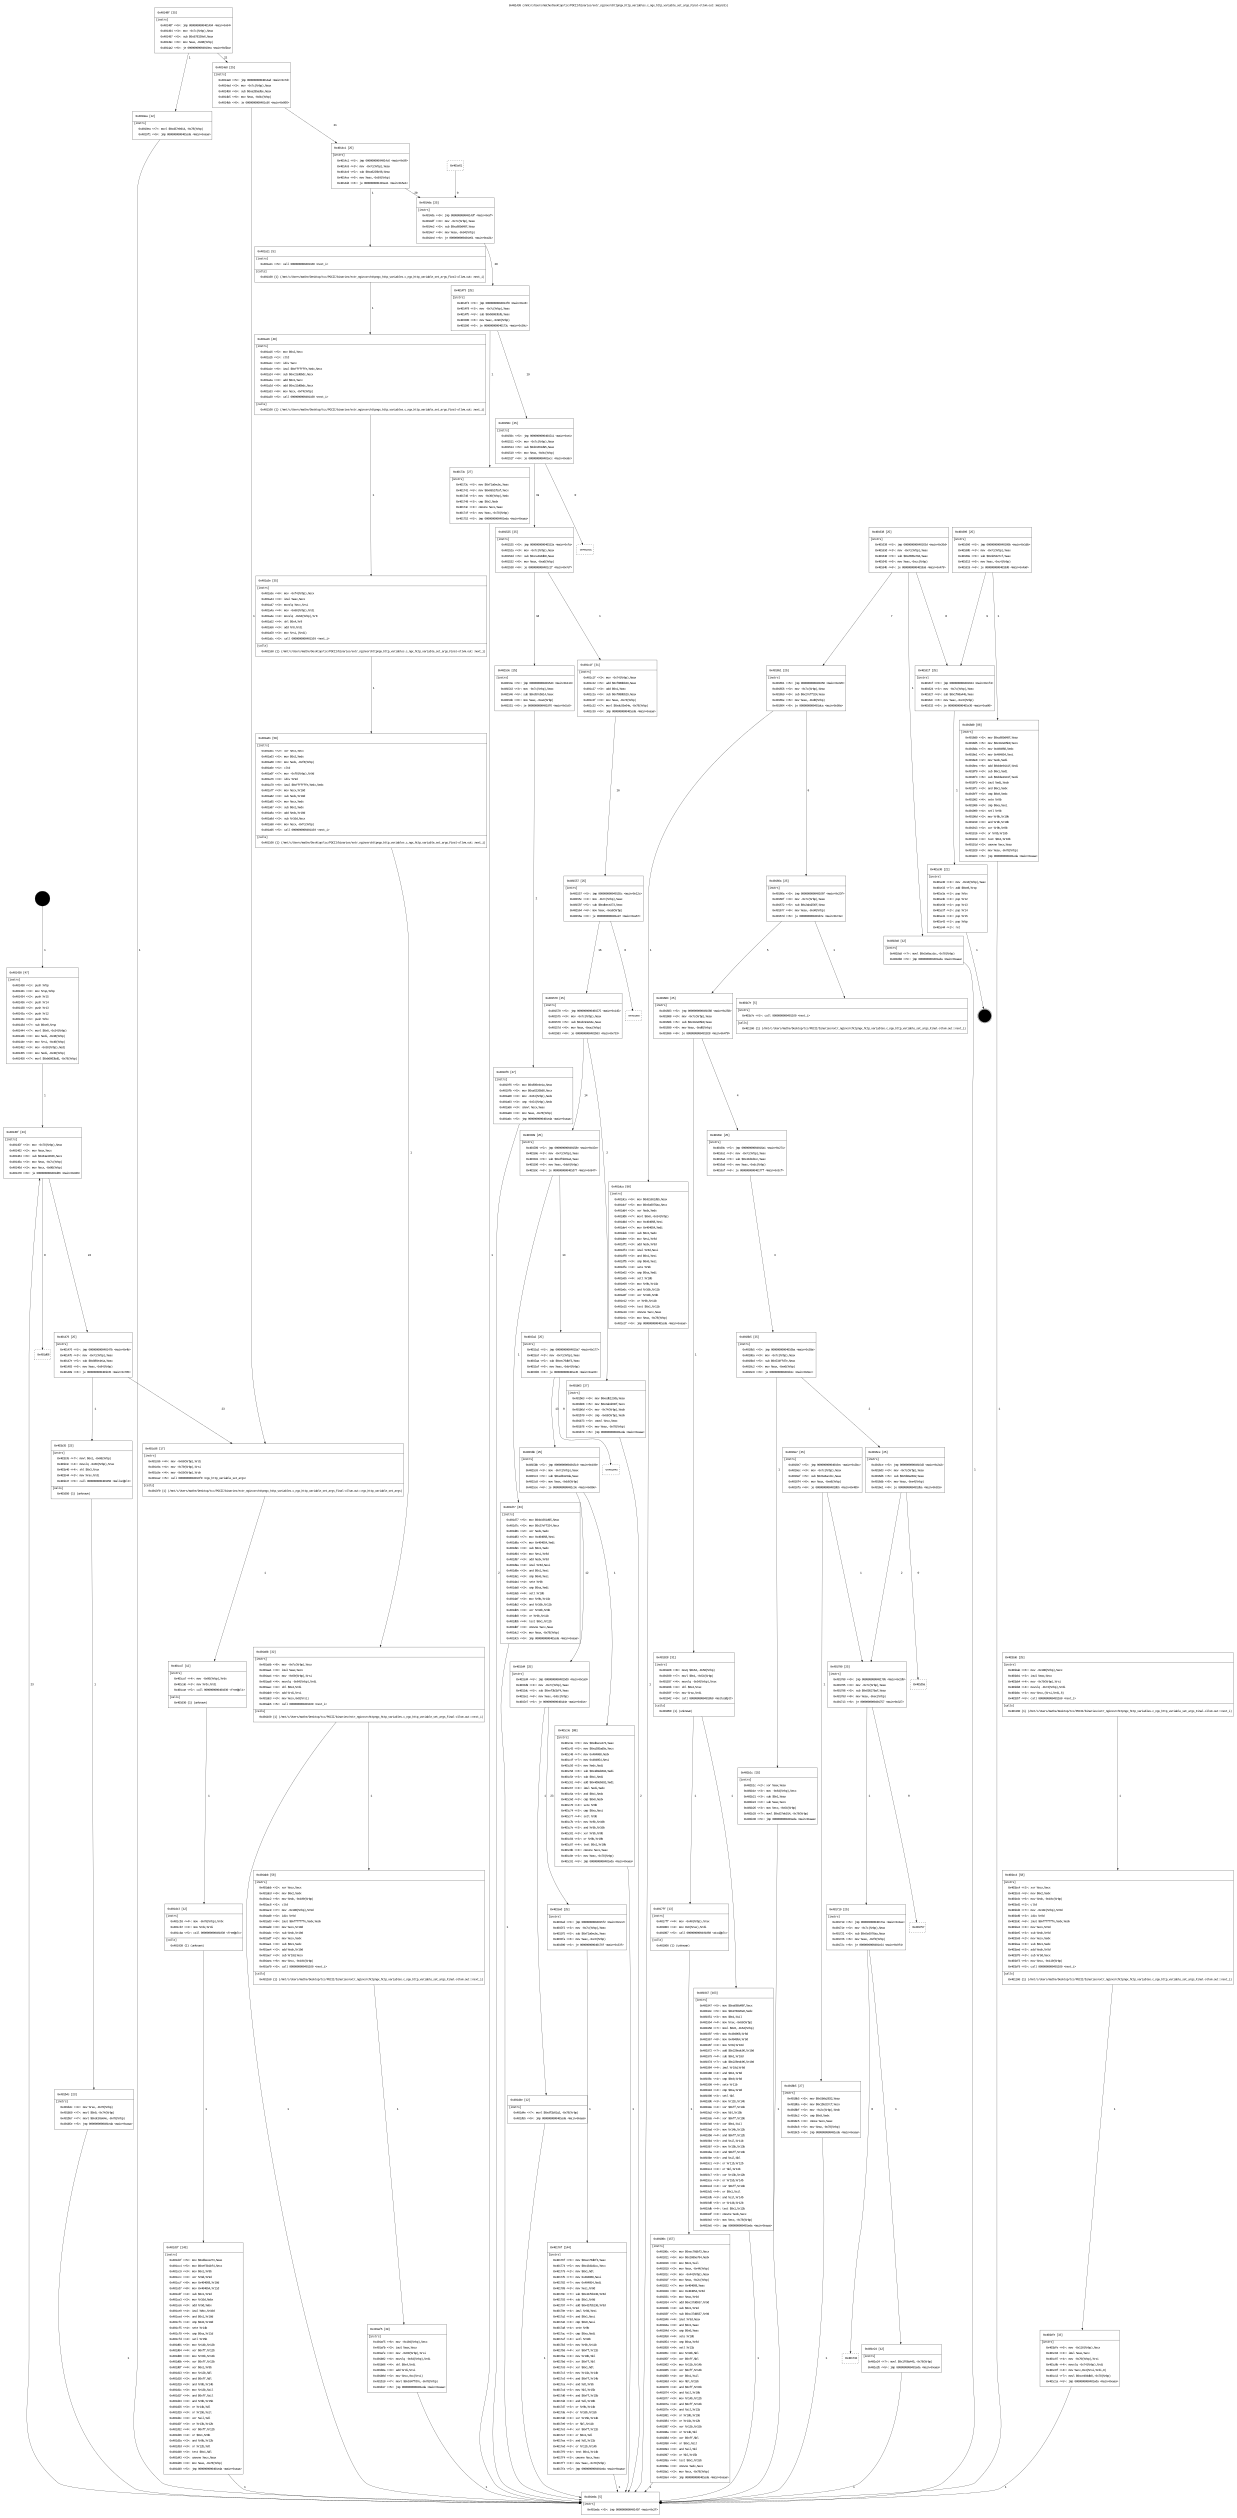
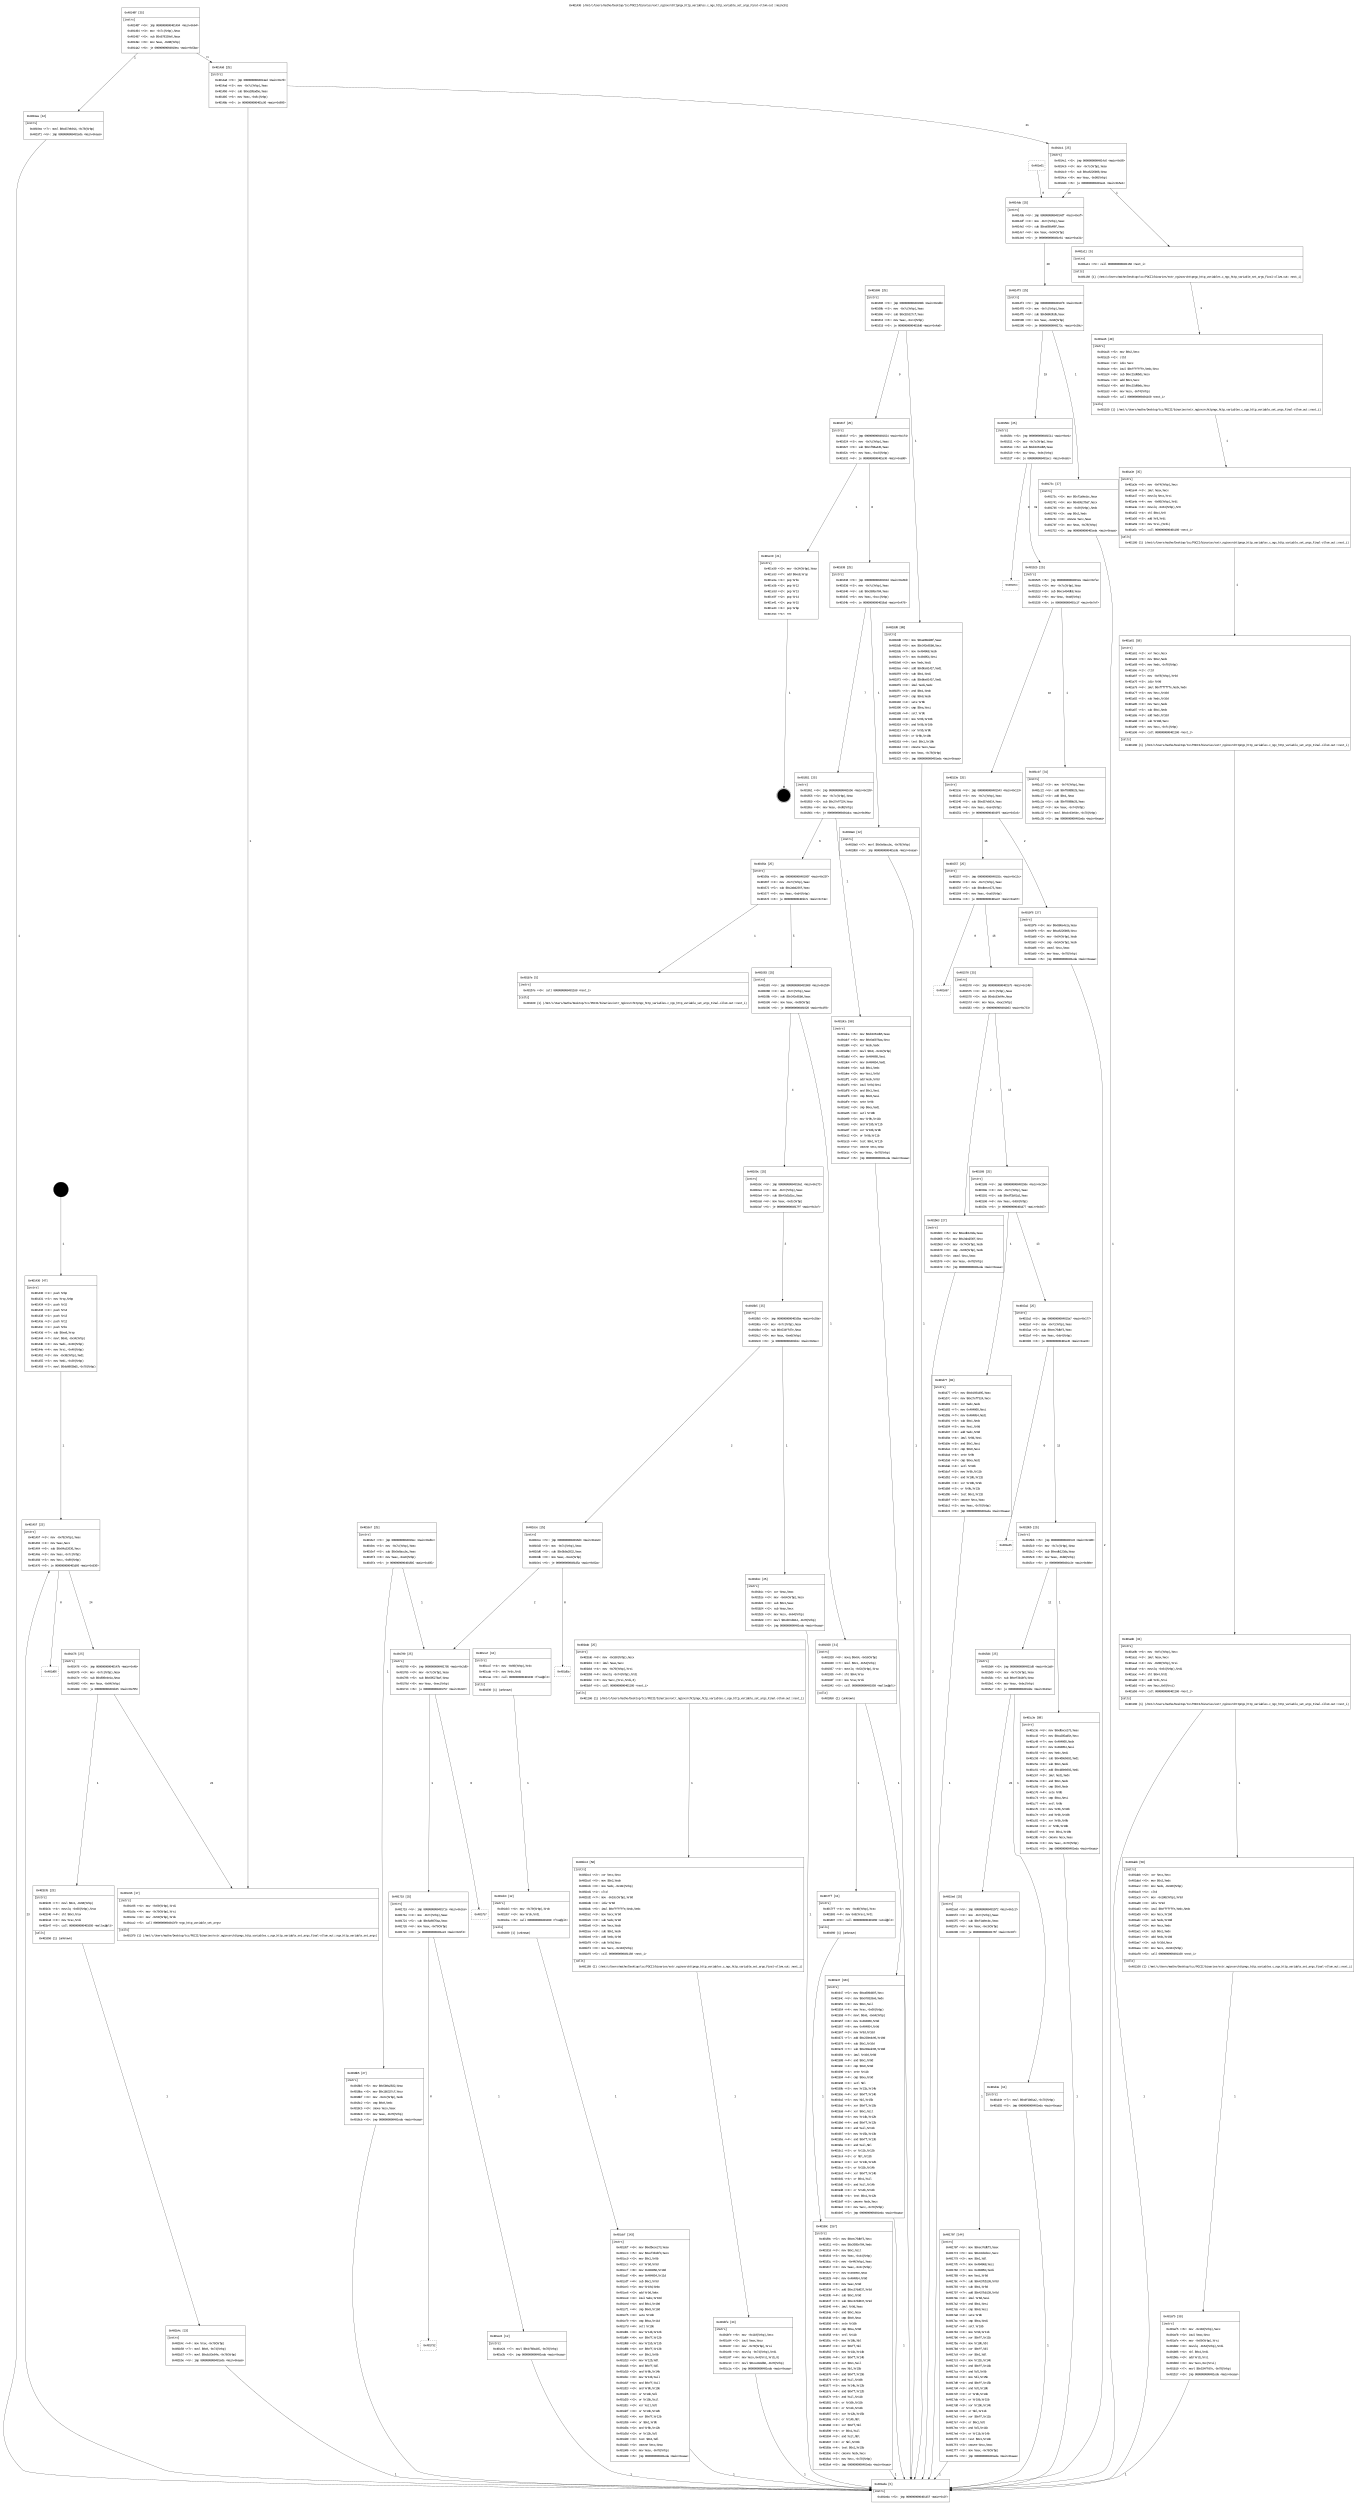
edge "0x401638 [25]" -> "0x40161f [25]": reversed
edge "0x401c1f [31]" -> "0x401557 [25]": now "0x40153e [25]" -> "0x401557 [25]"
edge "0x401c96 [17]" -> "0x401ca7 [12]": removed, label "1"
